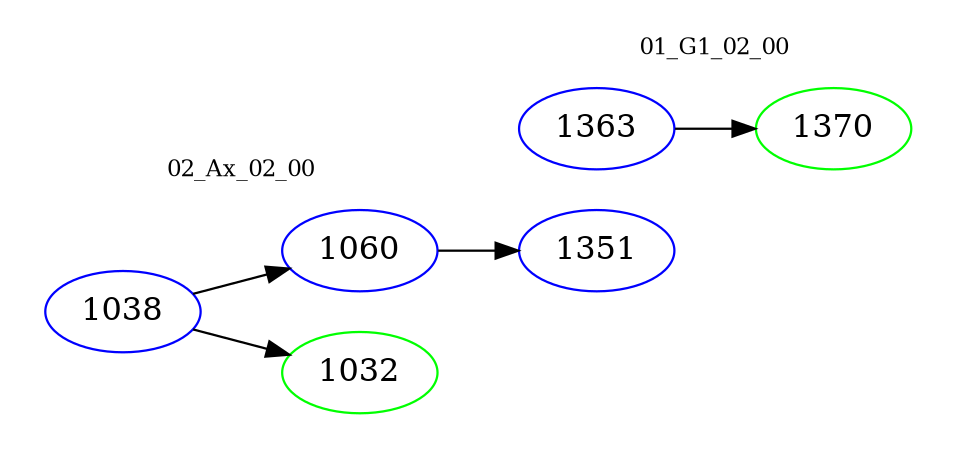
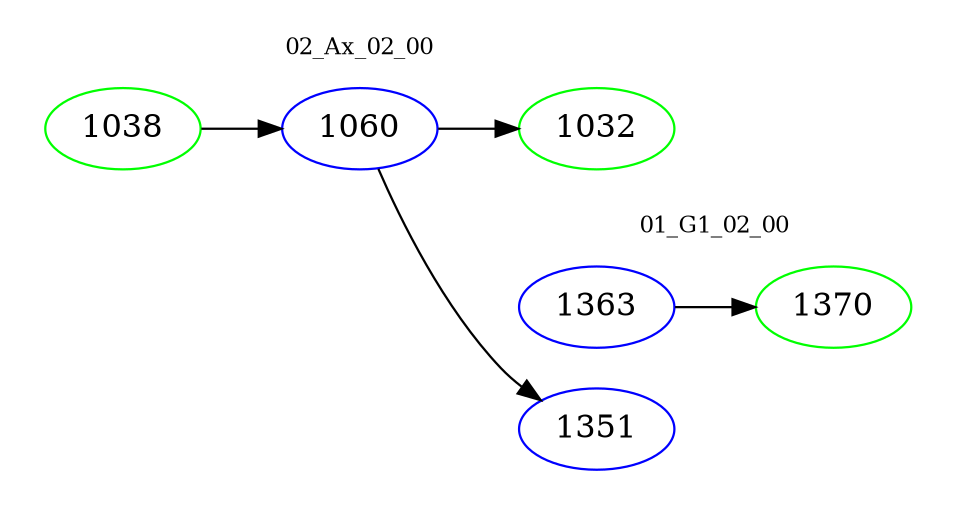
node "1038": color blue -> green
edge "1038" -> "1032": now "1060" -> "1032"
